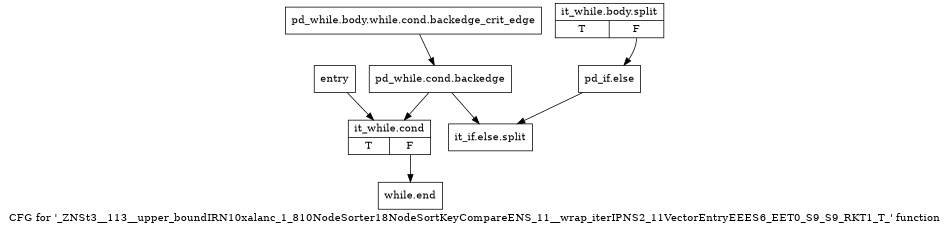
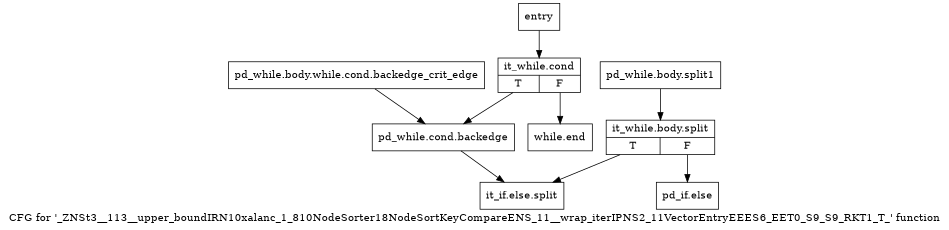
node "pd_while.body.split1": added
edge "pd_while.cond.backedge" -> "it_while.cond": reversed
edge "pd_if.else" -> "it_if.else.split": now "it_while.body.split" -> "it_if.else.split"
